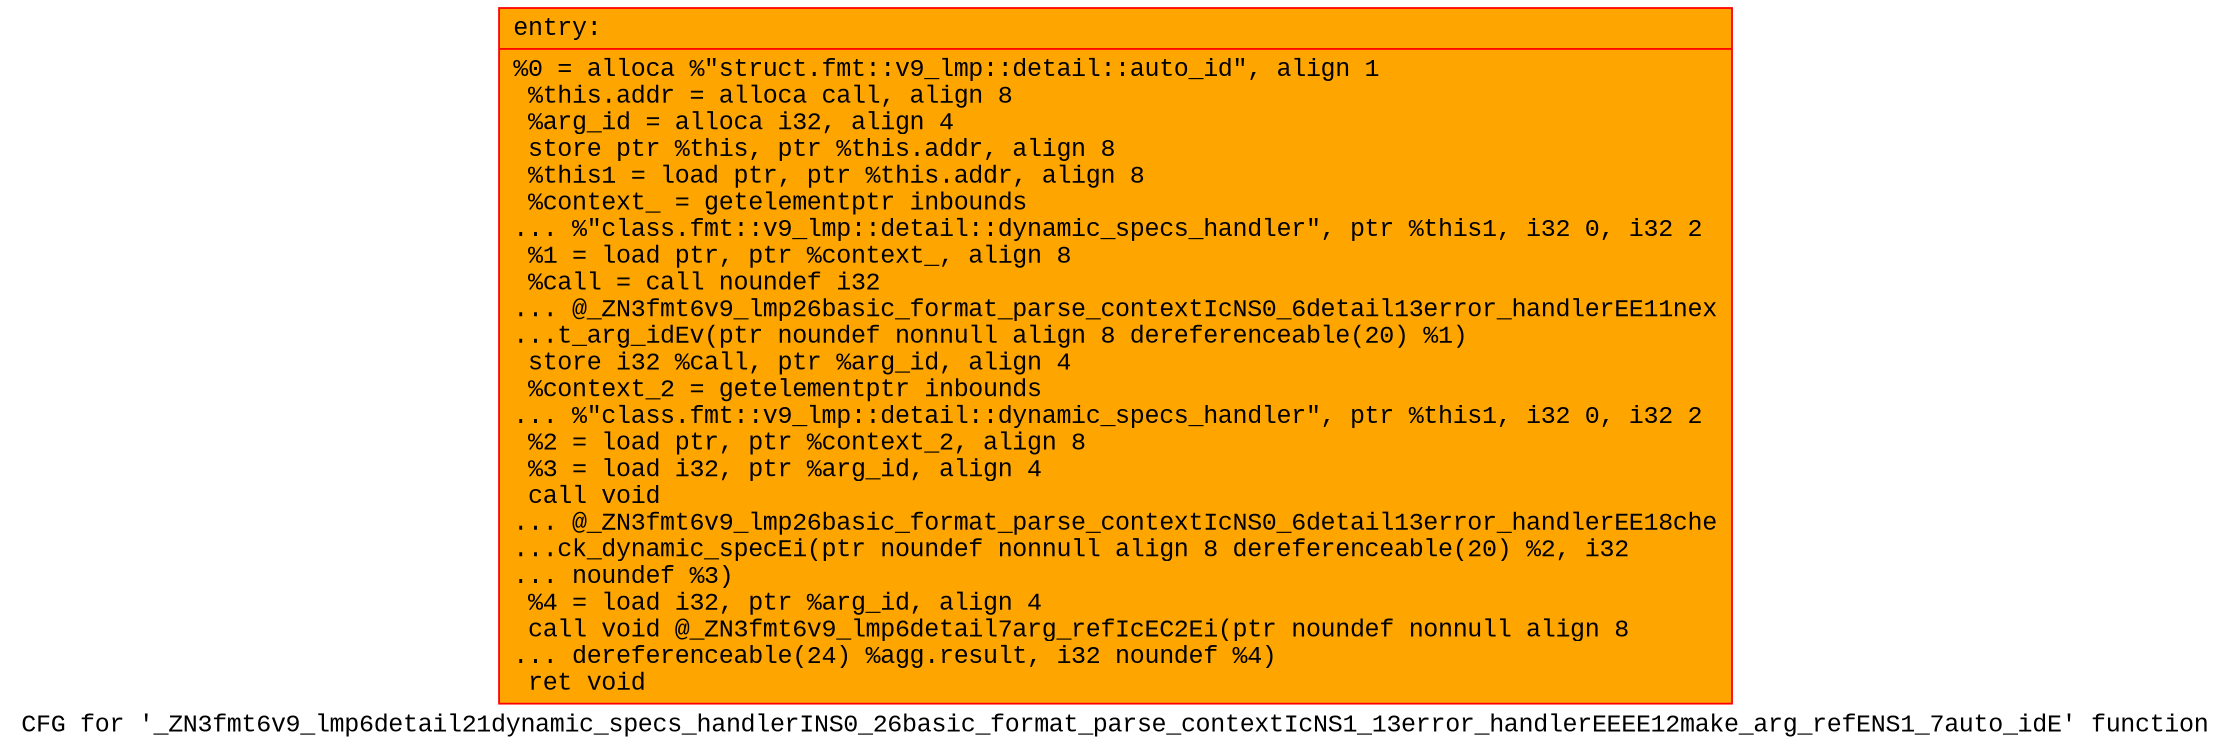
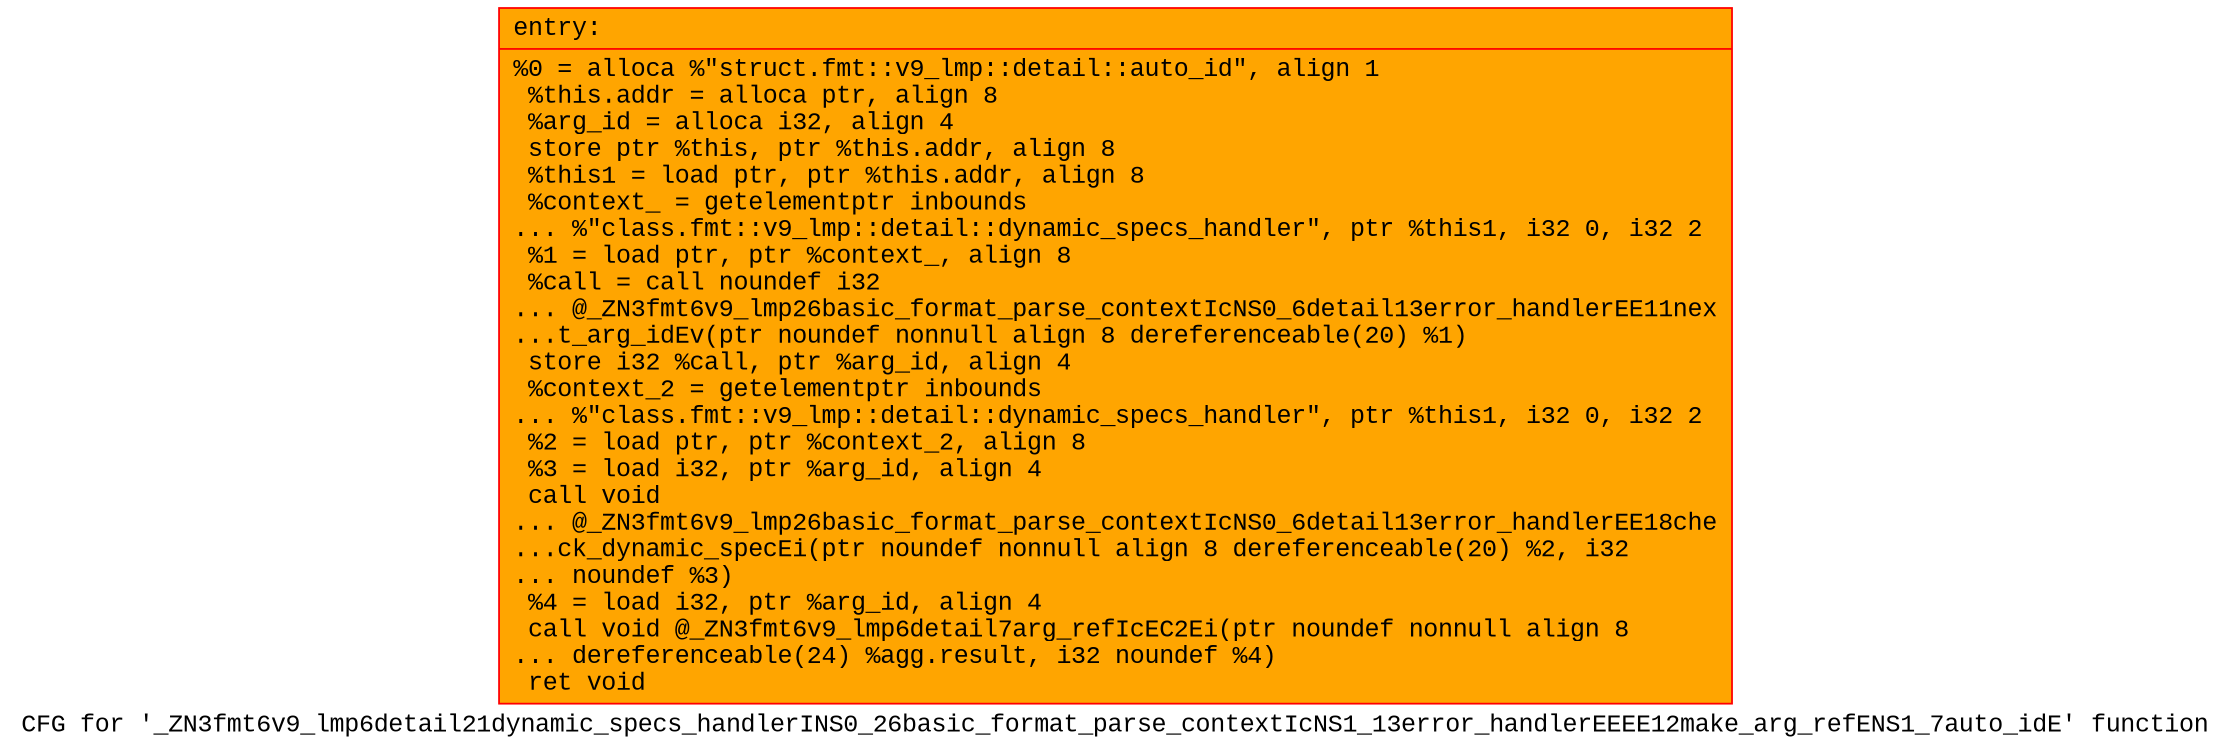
node "entry:": text "%this.addr = alloca call, align 8" -> "%this.addr = alloca ptr, align 8"
